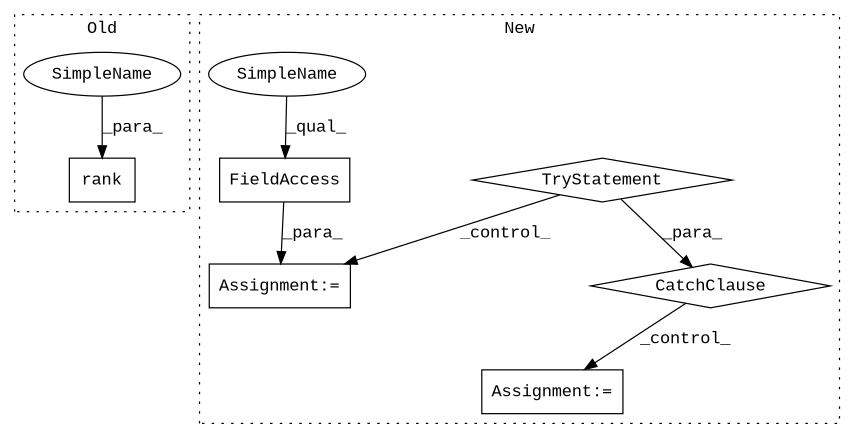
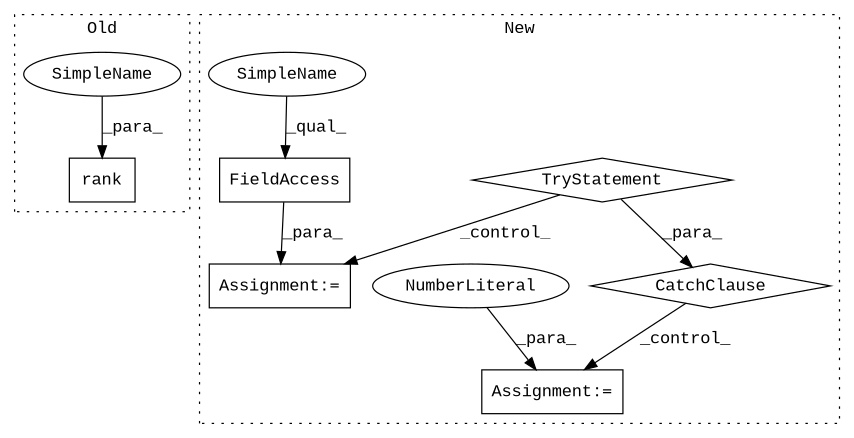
node "NumberLiteral": added
